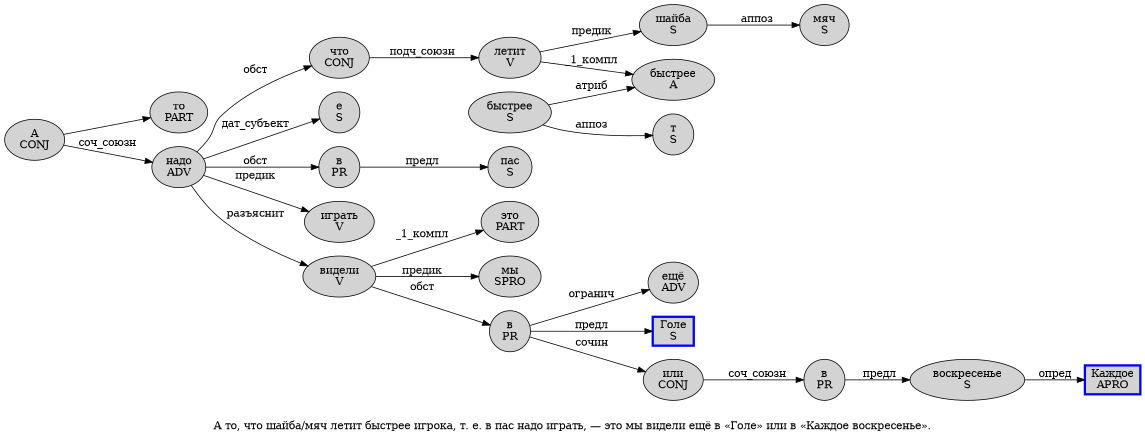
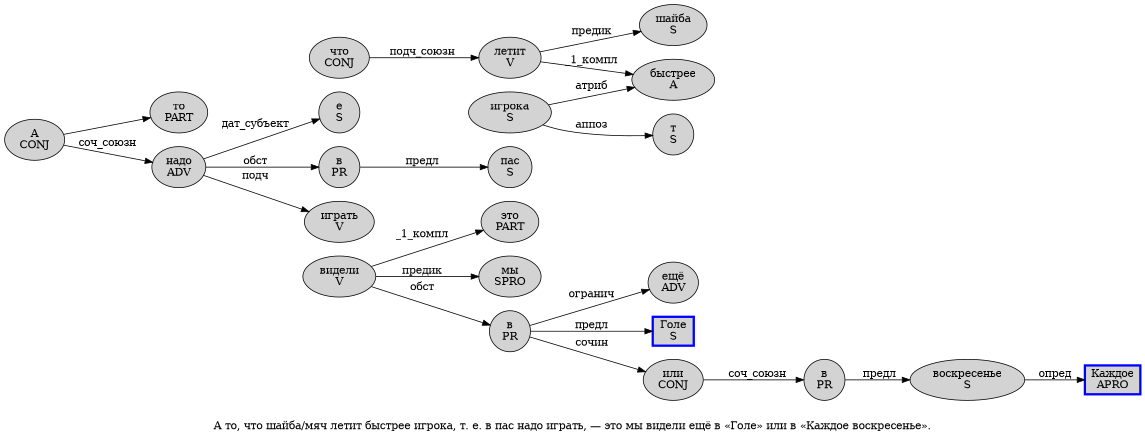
node "мяч S": removed
edge "надо ADV" -> "что CONJ": removed, label "обст"
node "быстрее S": label "быстрее S" -> "игрока S"
edge "надо ADV" -> "играть V": label "предик" -> "подч"
edge "надо ADV" -> "видели V": removed, label "разъяснит"
